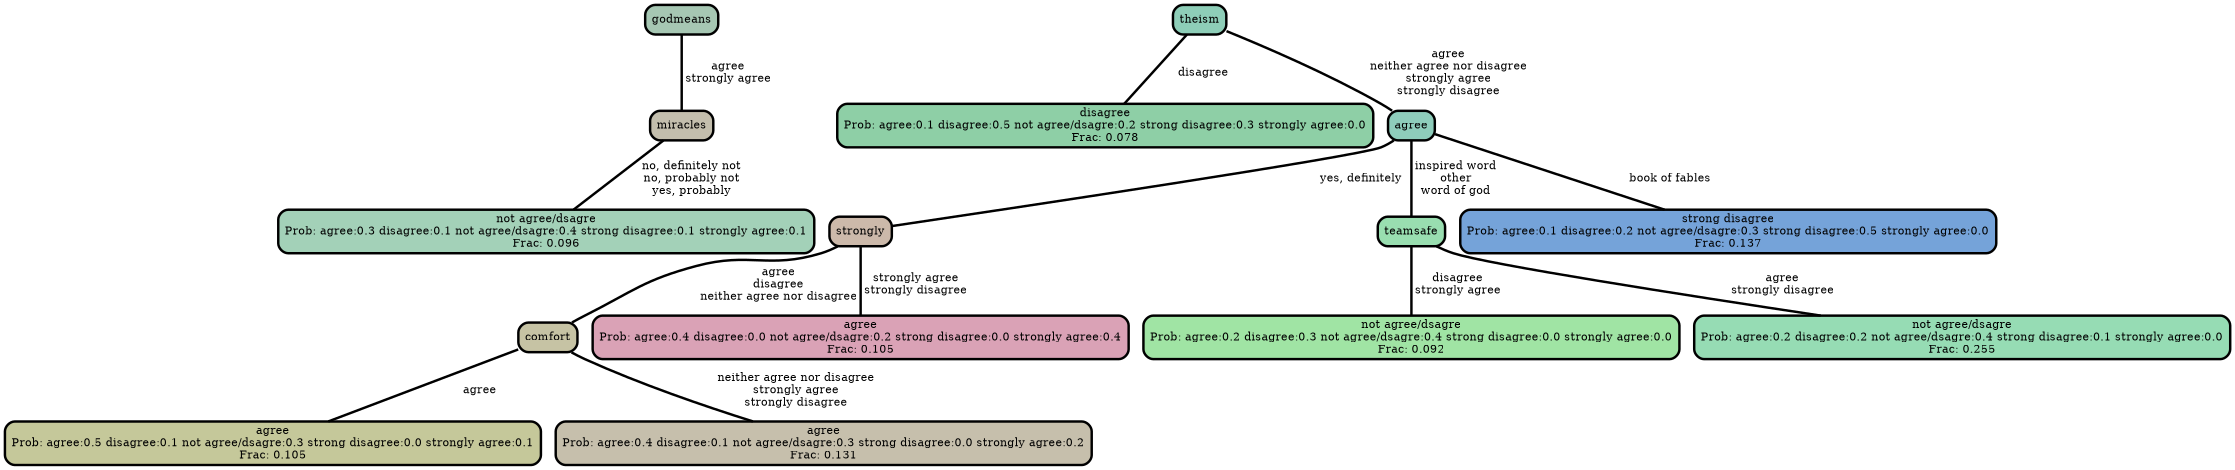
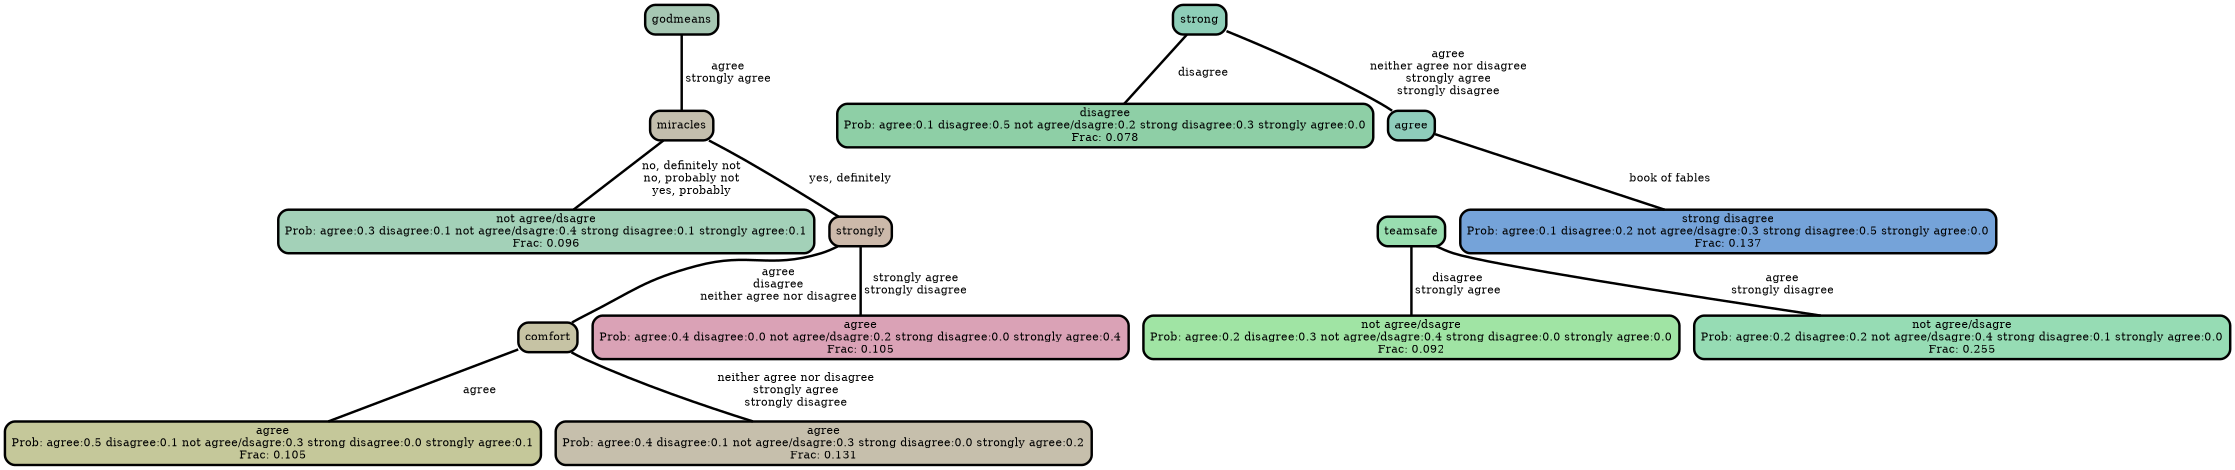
node "theism": label "theism" -> "strong"
edge "agree" -- "teamsafe": removed, label "inspired word other word of god"
edge "agree" -- "strongly": now "miracles" -- "strongly"
